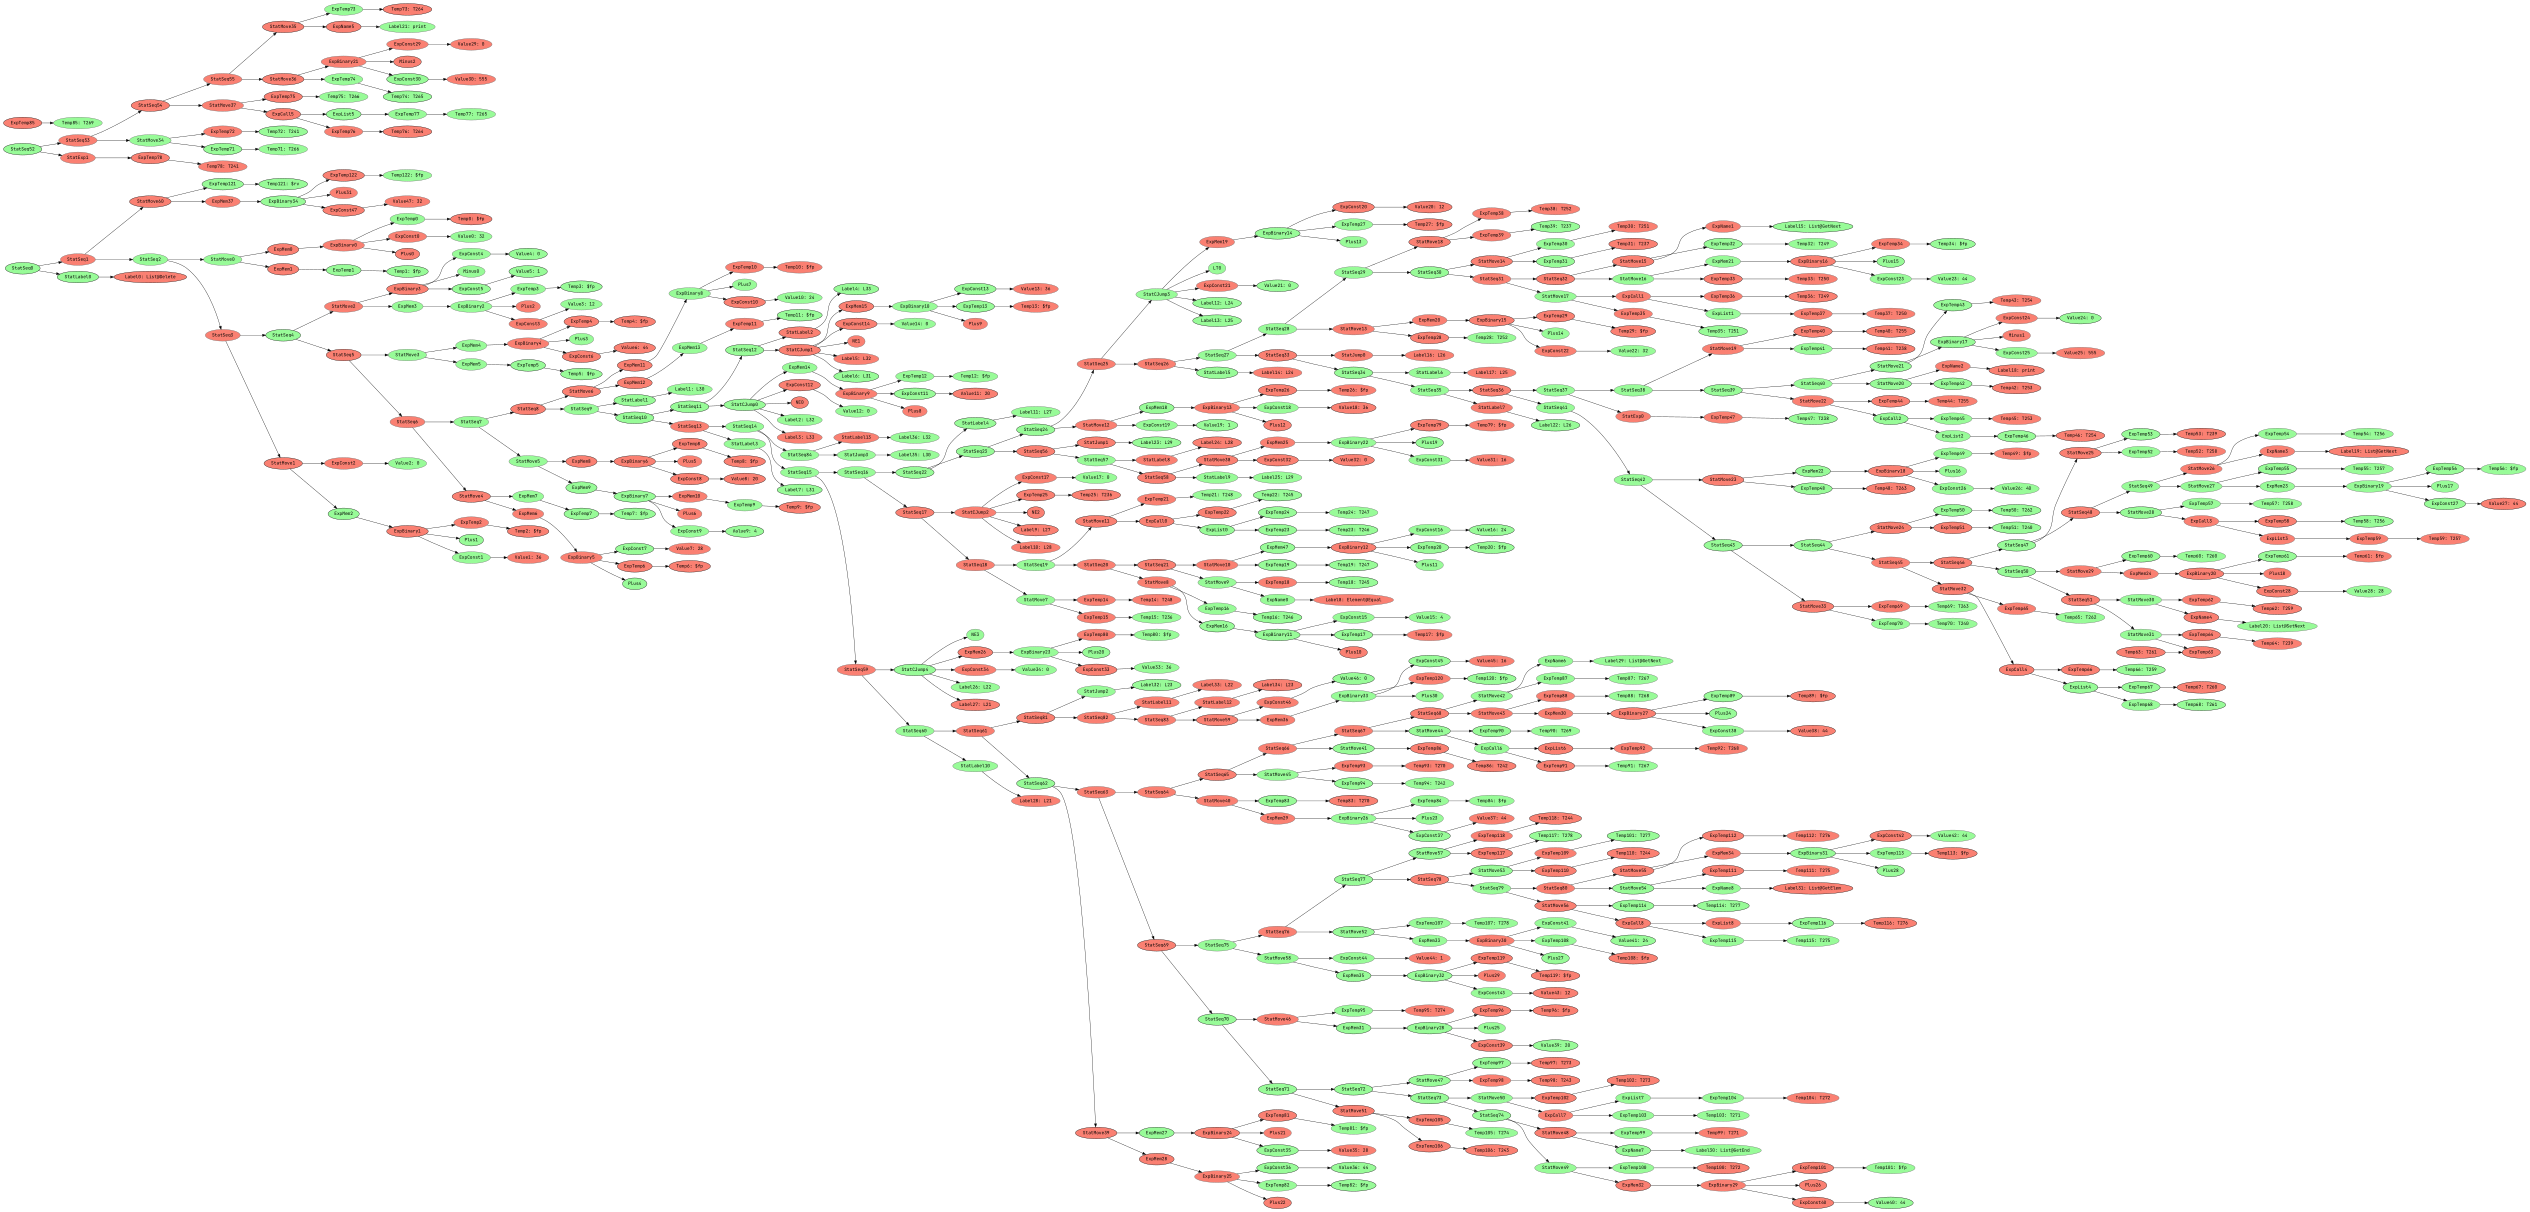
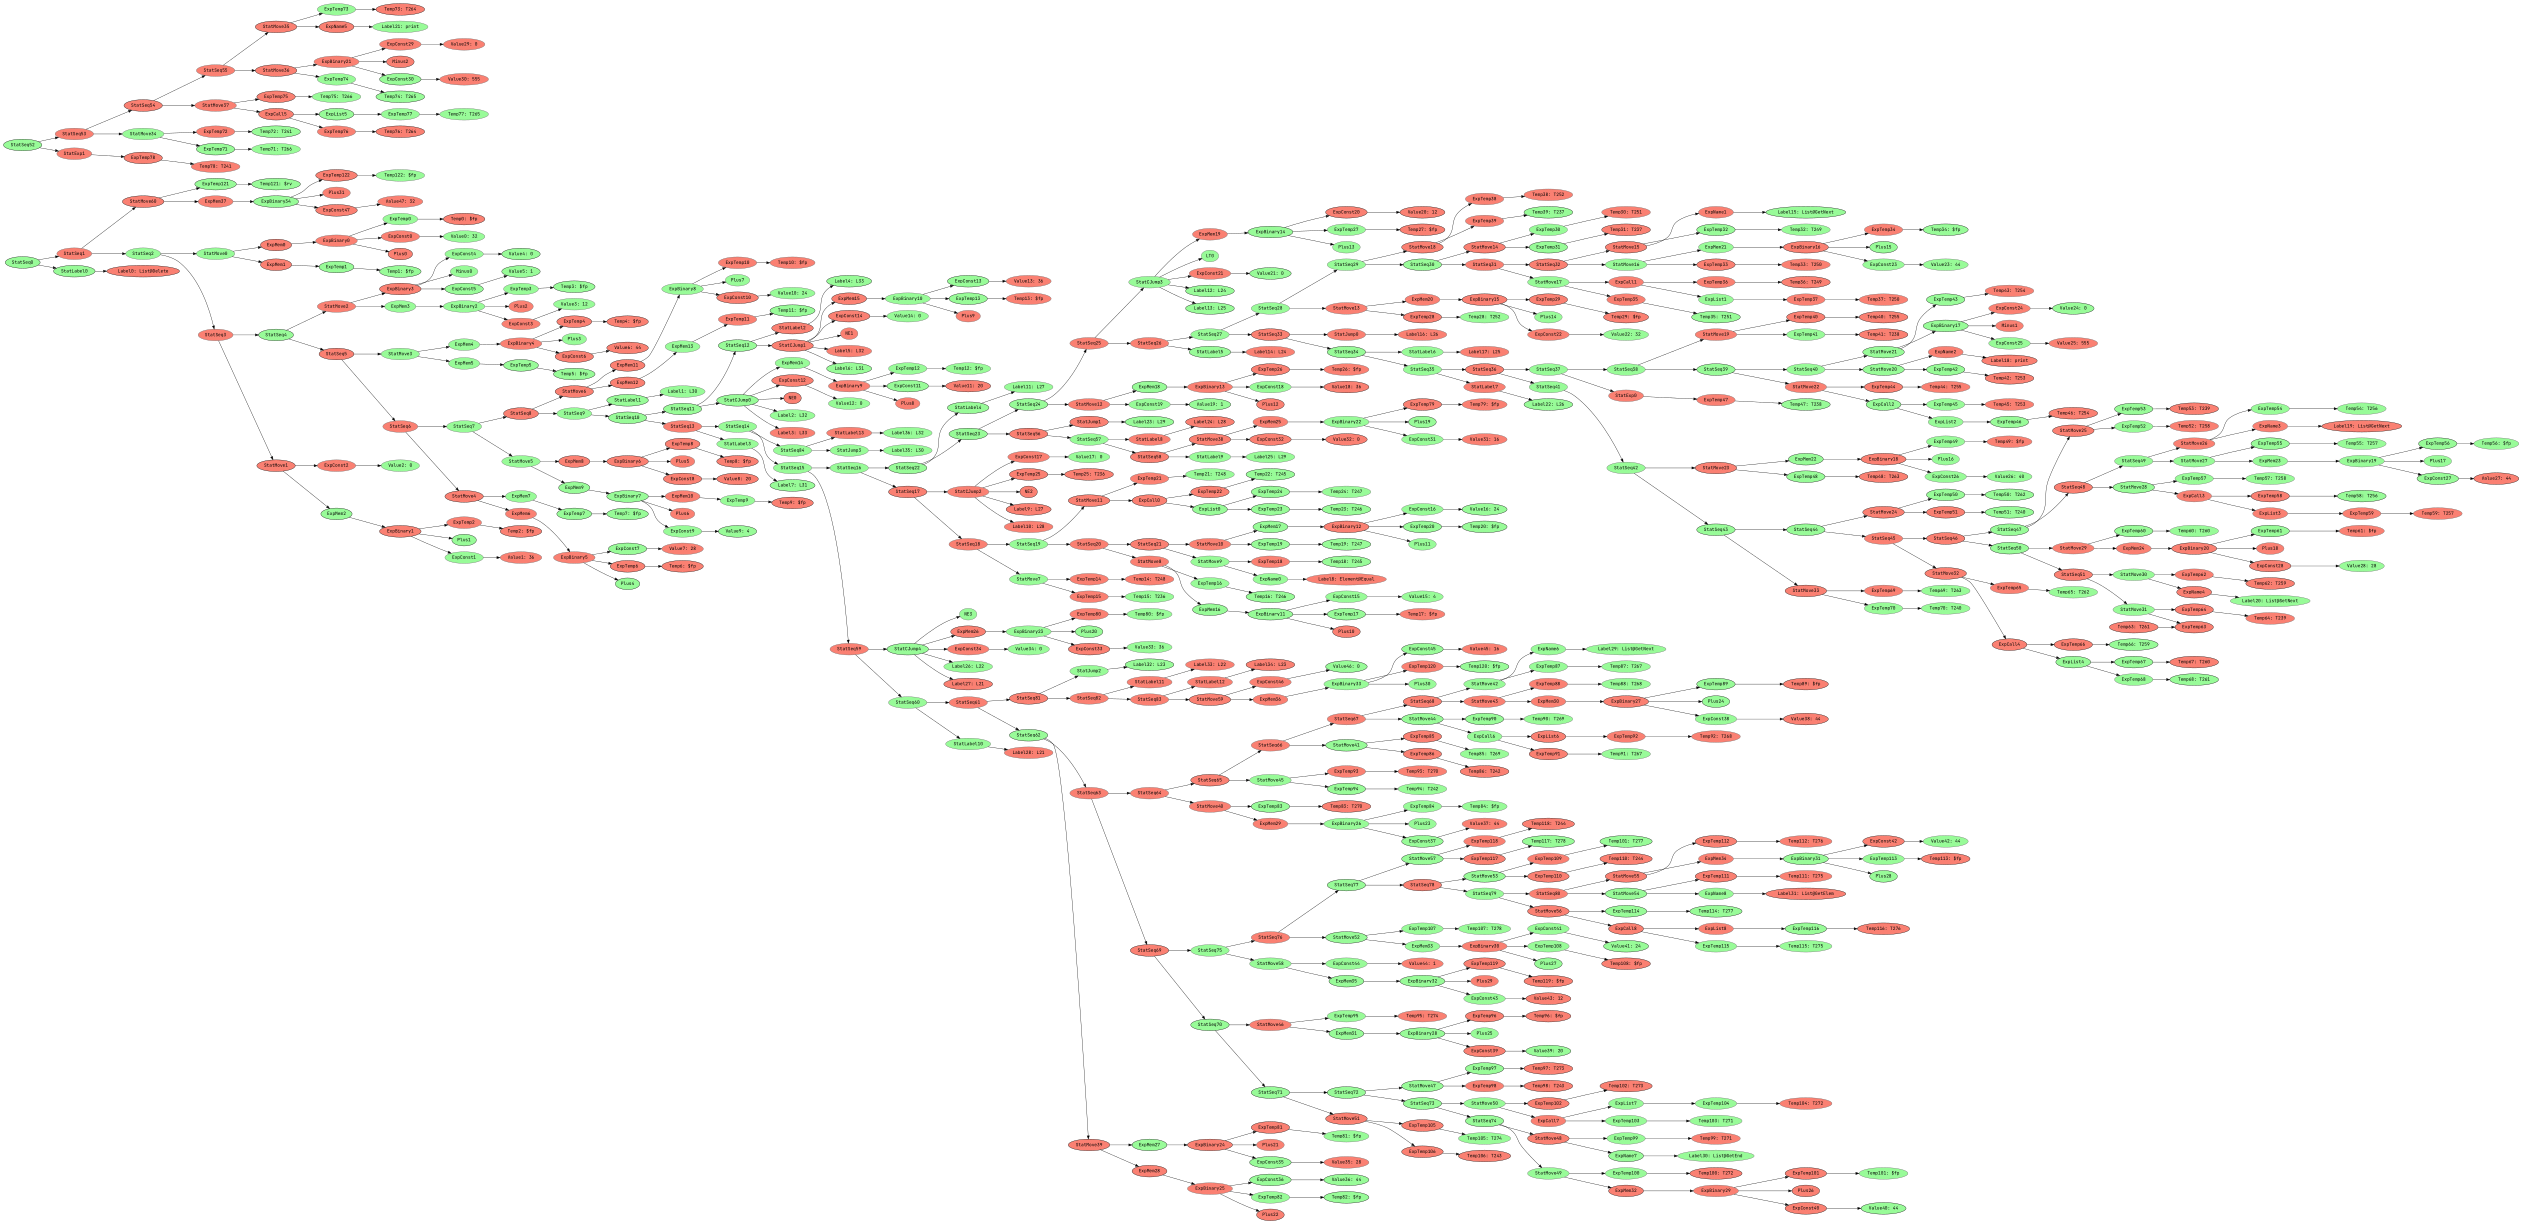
node "ExpMem47": label "ExpMem47" -> "ExpMem17"
edge "StatMove41" -> "ExpTemp85": added
